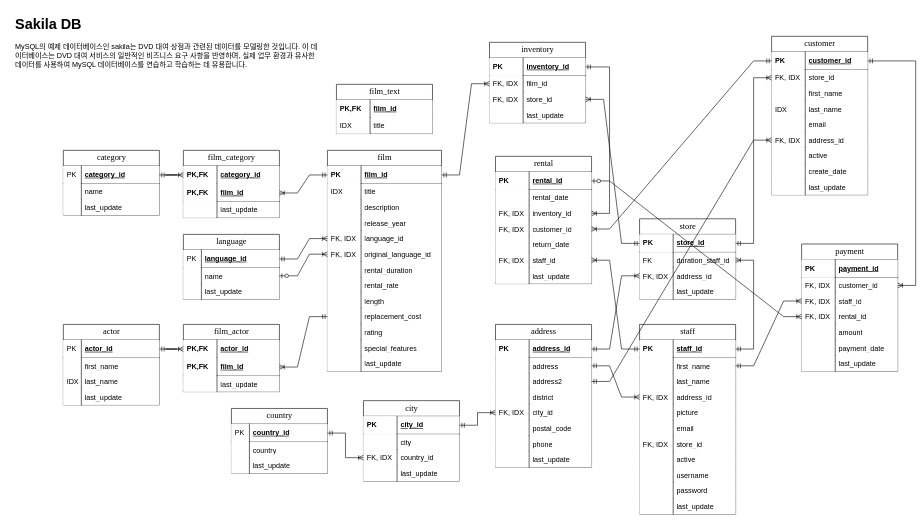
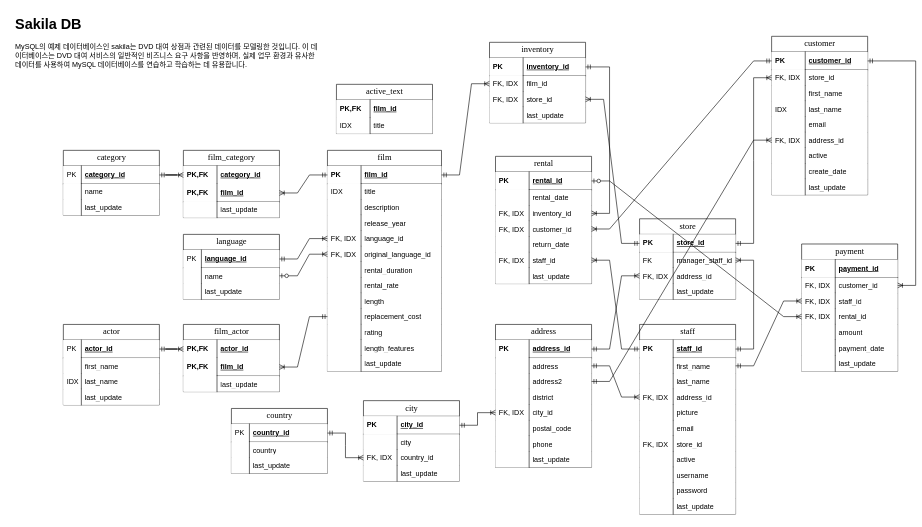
node "film_text": label "film_text" -> "active_text"
node "duration_staff_id": label "duration_staff_id" -> "manager_staff_id"
node "special_features": label "special_features" -> "length_features"
